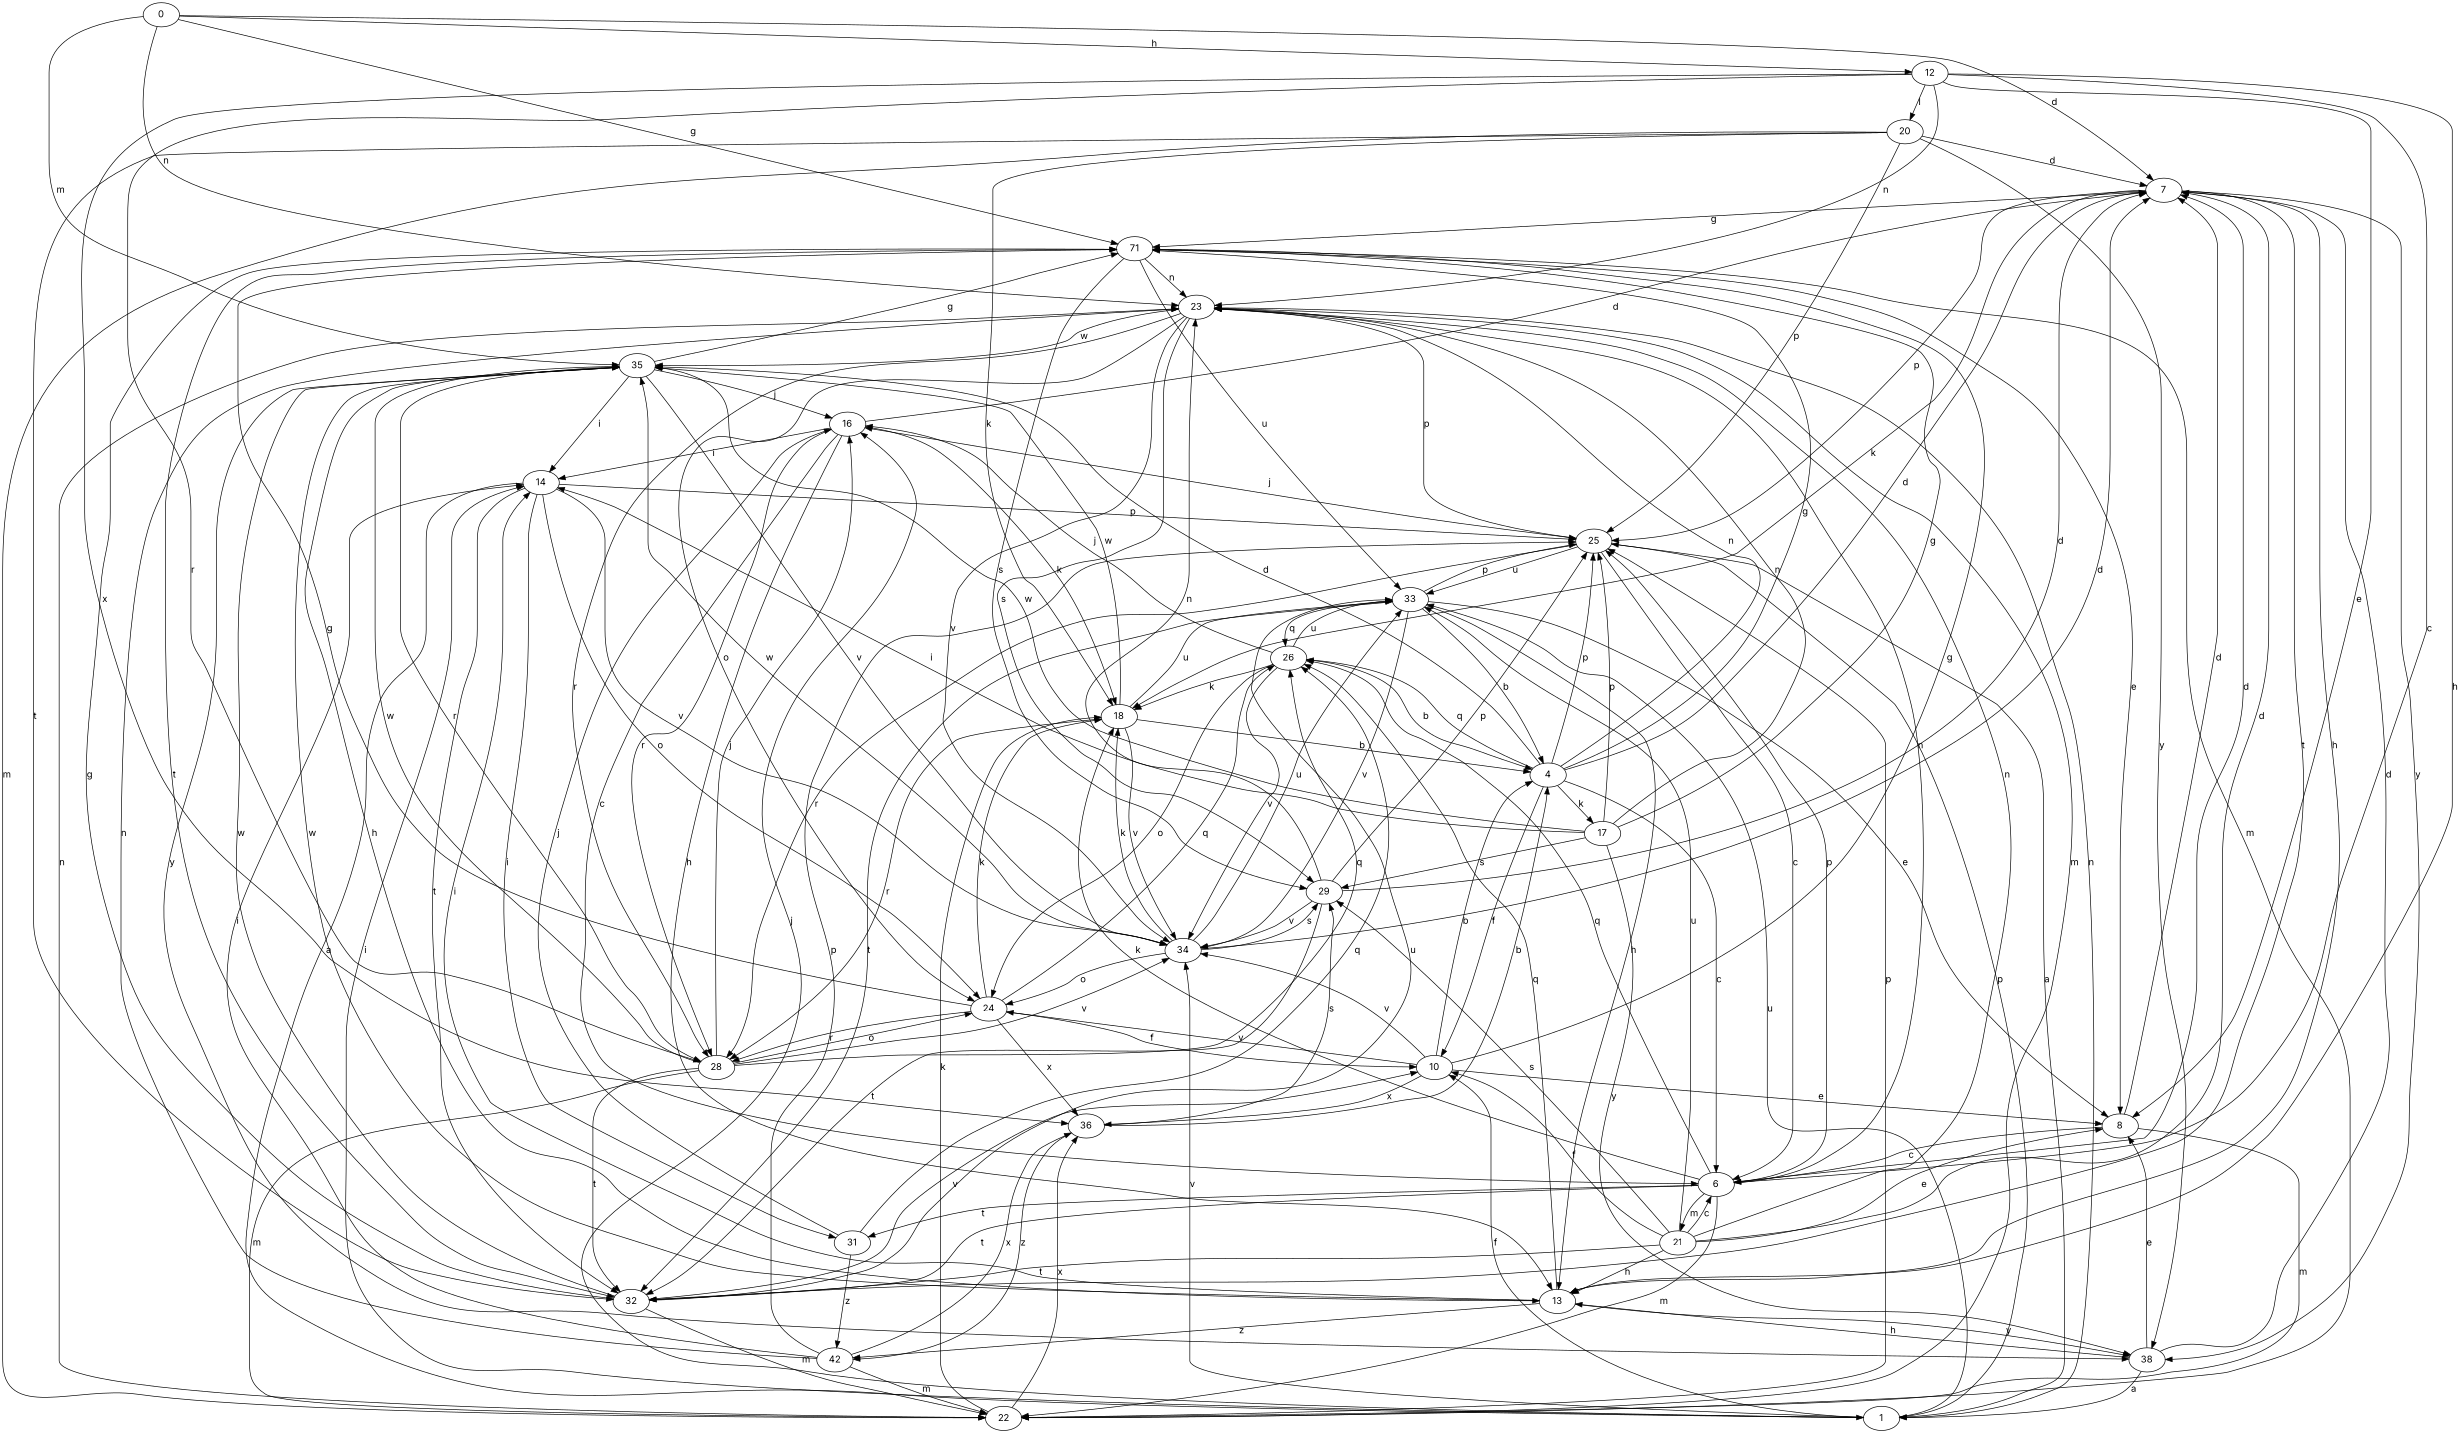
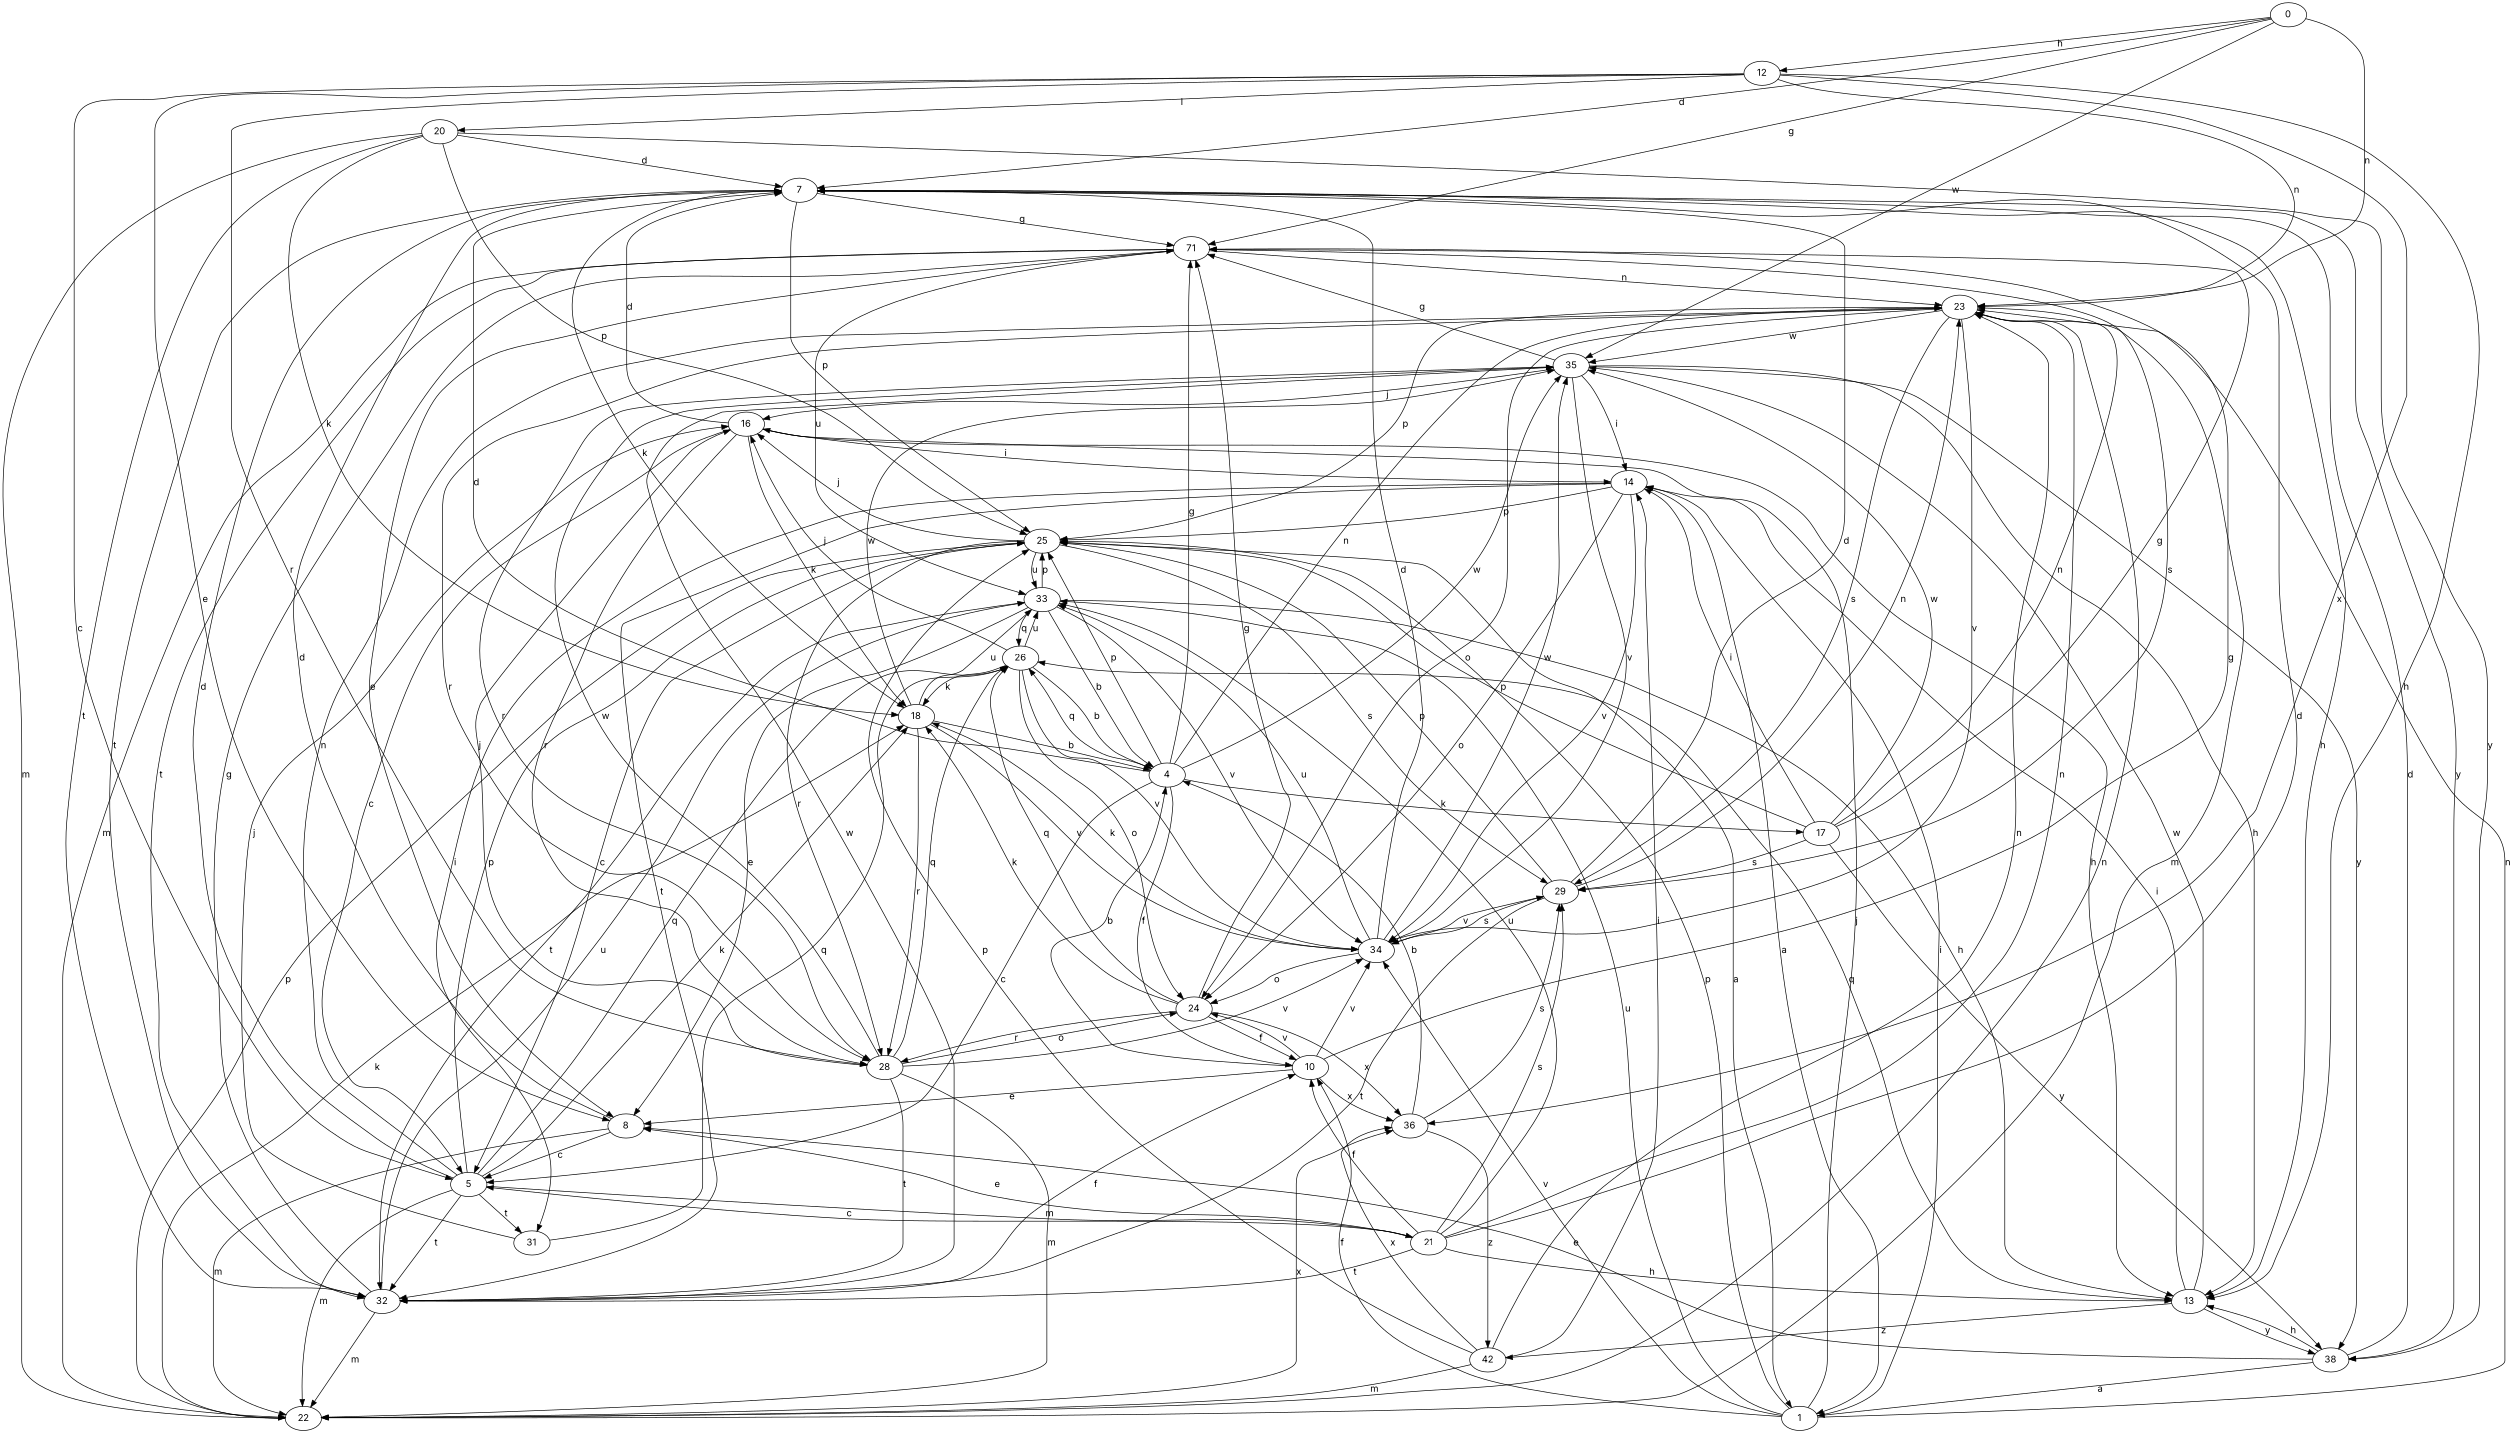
edge "0" -> "35": label "m" -> "w"
edge "4" -> "35": label "d" -> "w"
edge "25" -> "29": added, label "s"
edge "32" -> "10": label "v" -> "f"
node "6": label "6" -> "5"
edge "31" -> "42": removed, label "z"
